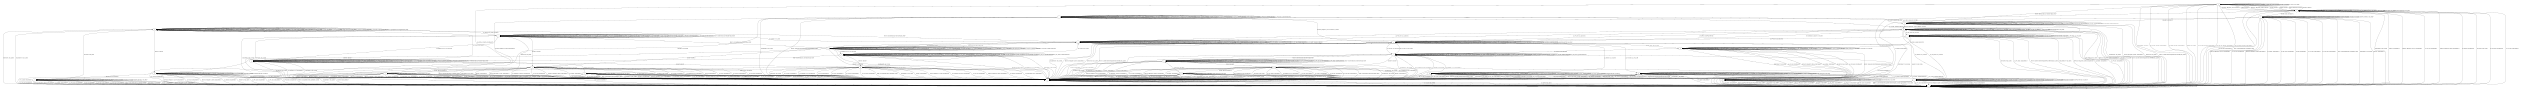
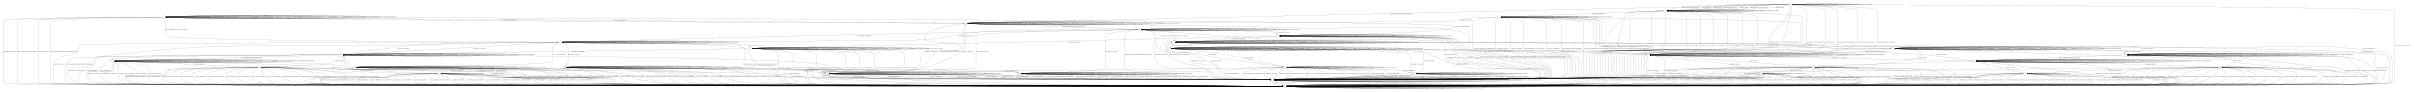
edge "p" -> "c": now "p" -> "a"
